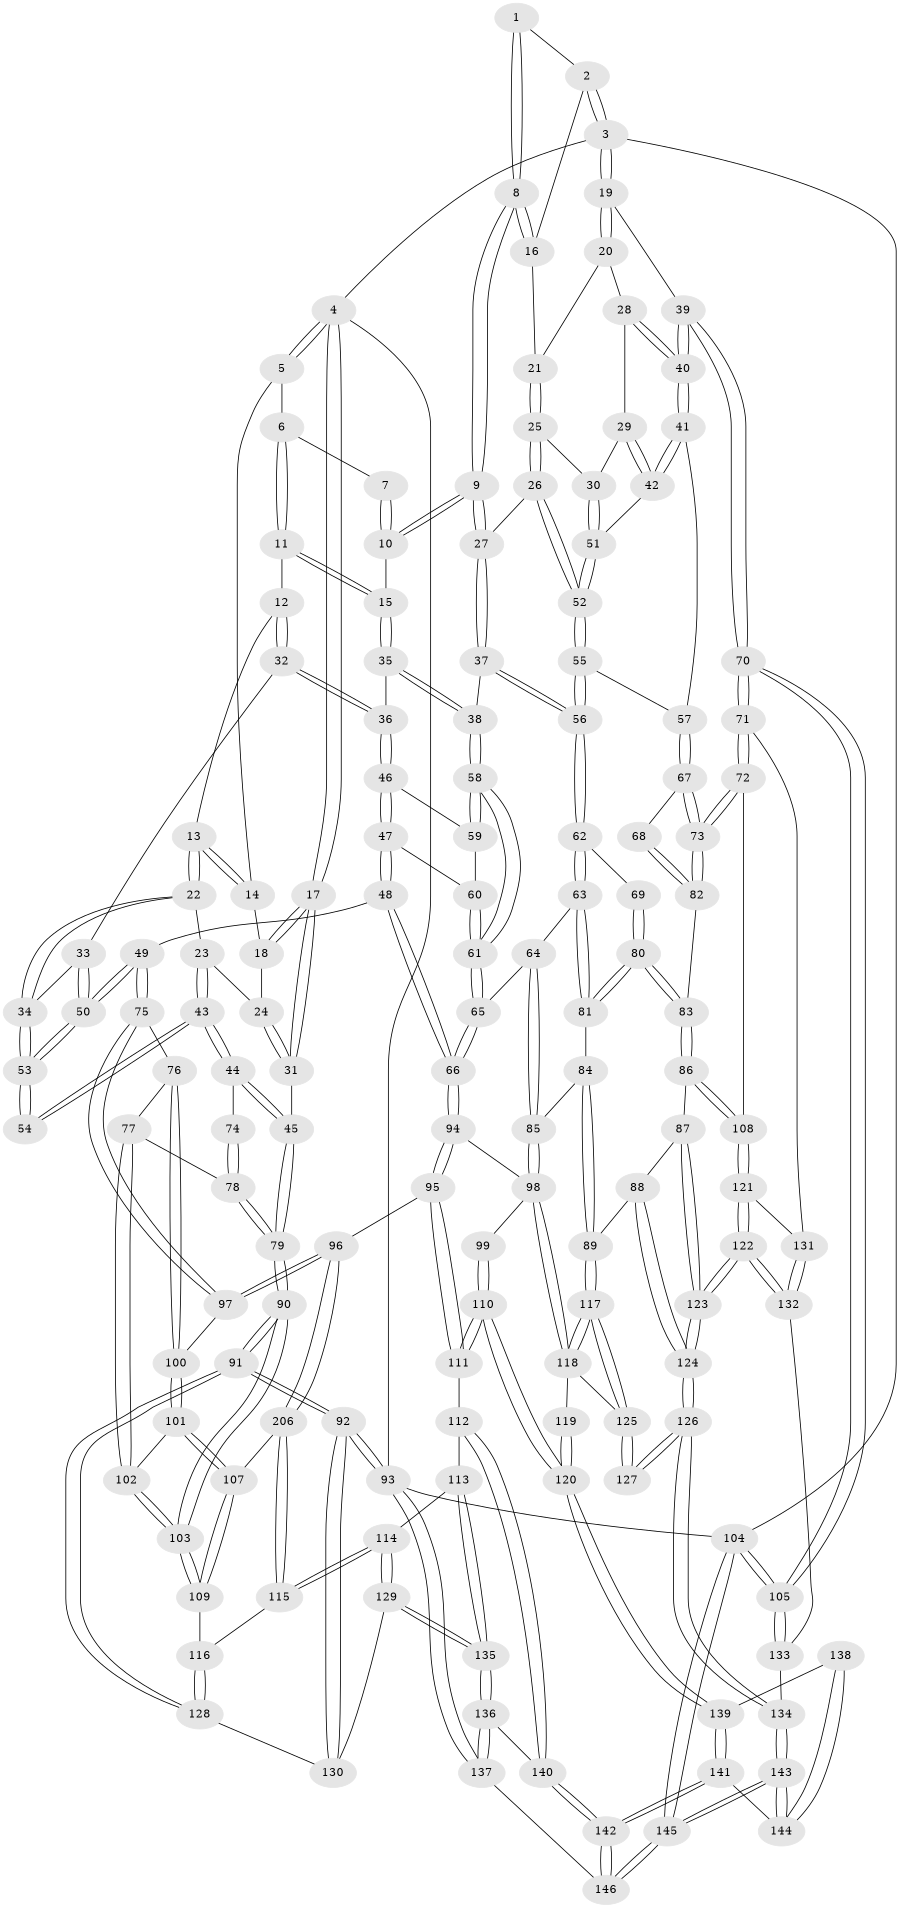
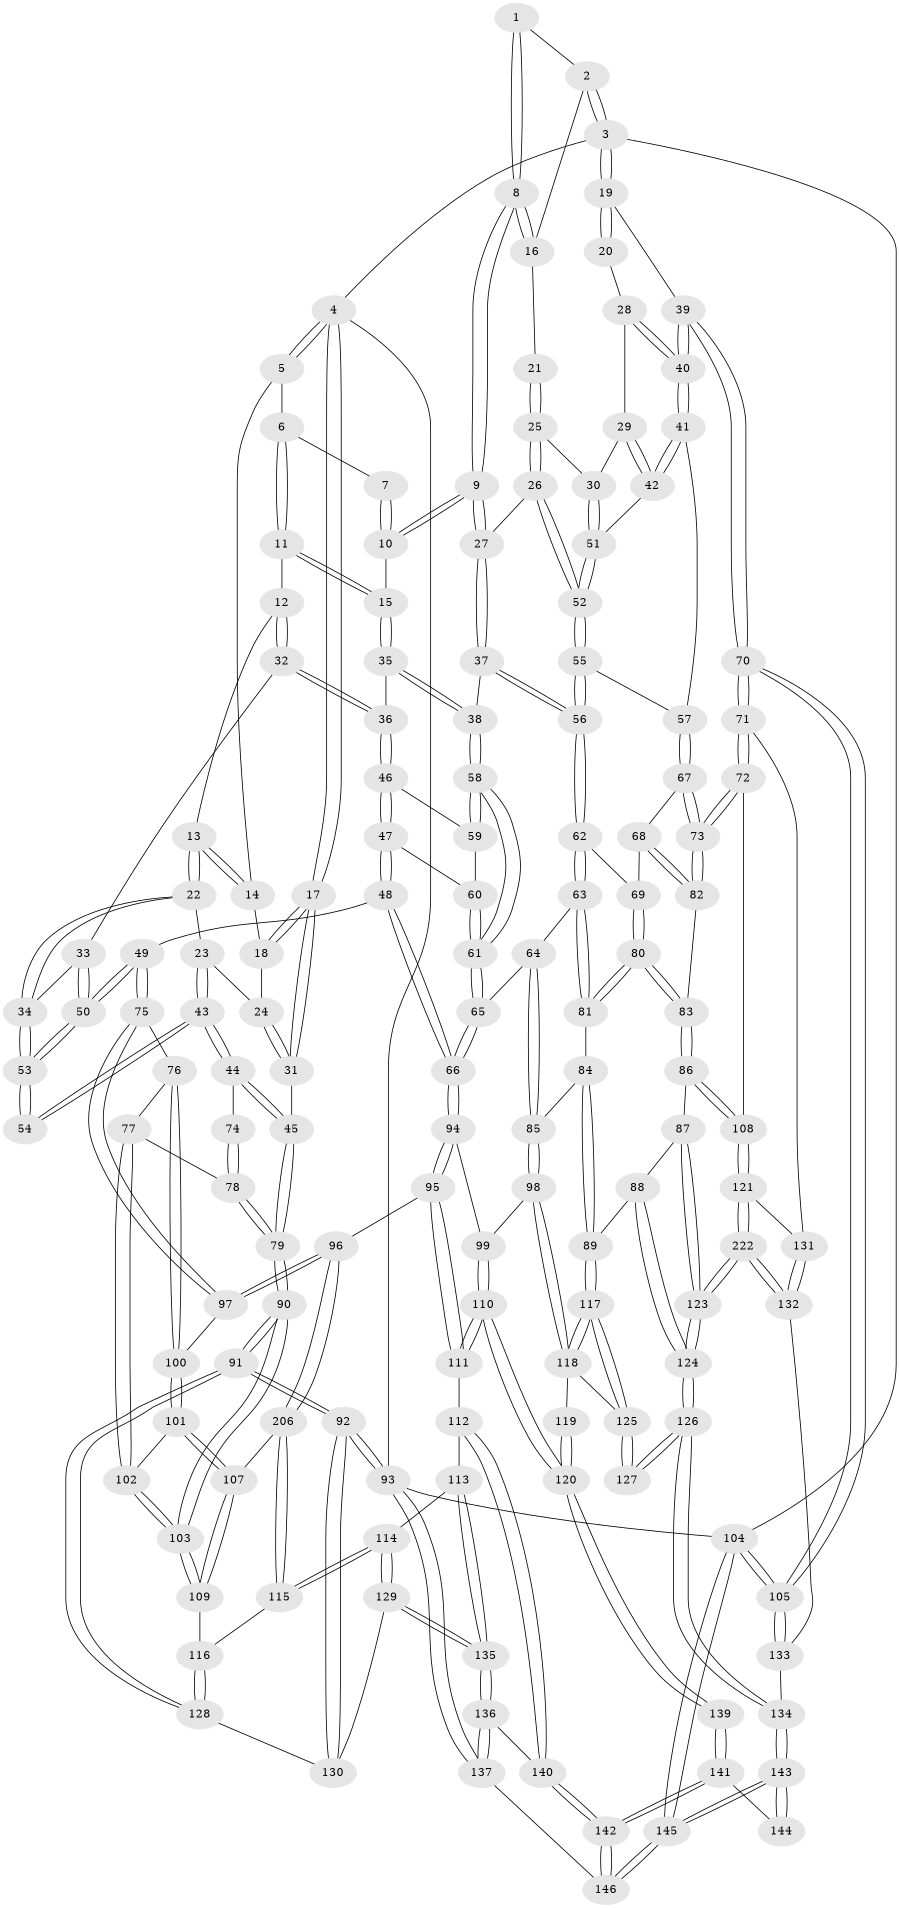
edge "20" -- "21": removed
edge "68" -- "69": added
edge "94" -- "98": now "94" -- "99"
node "122": label "122" -> "222"
node "138": removed
